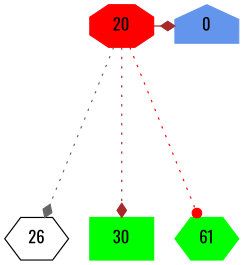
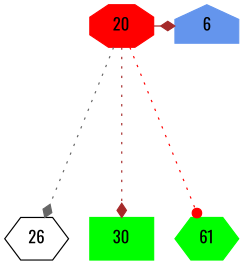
node "0": label "0" -> "6"
